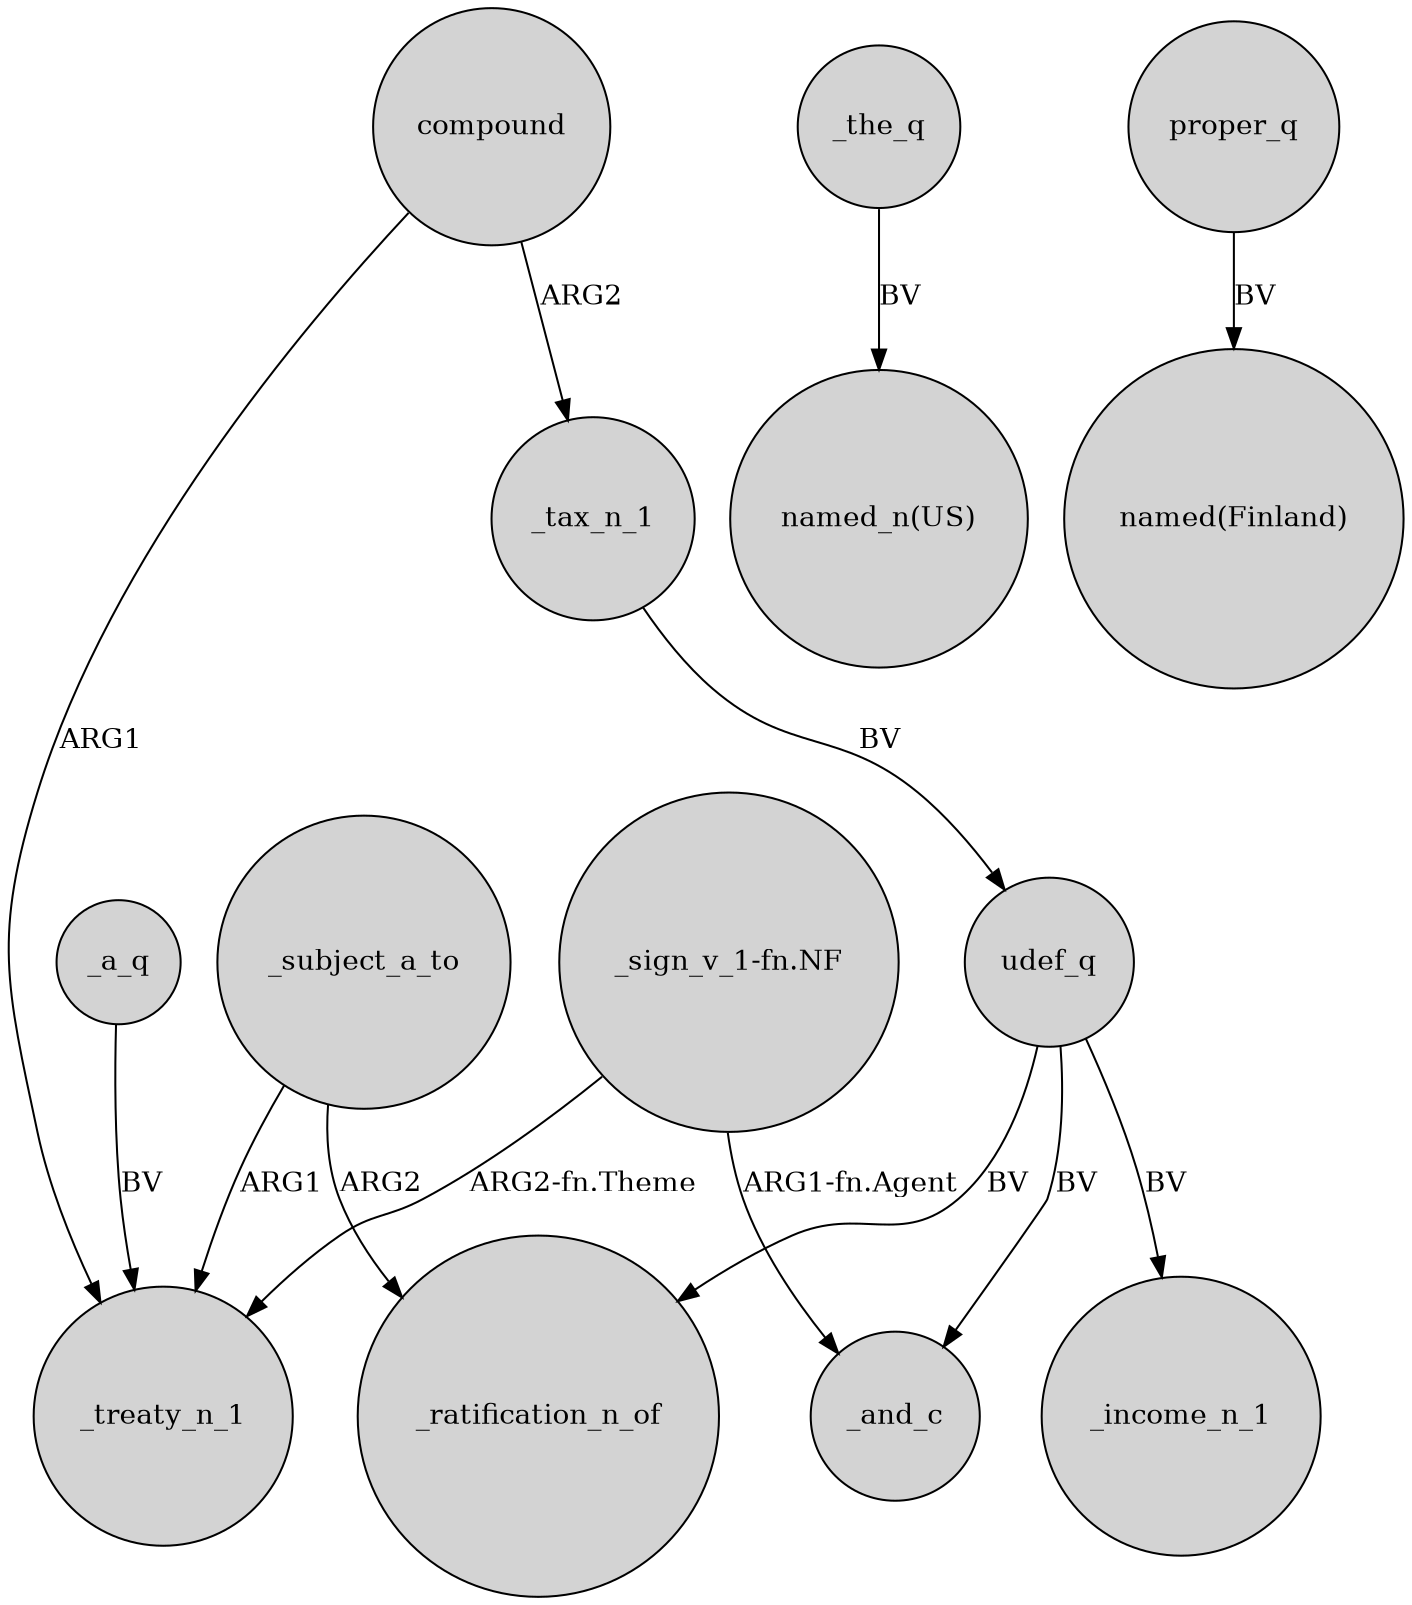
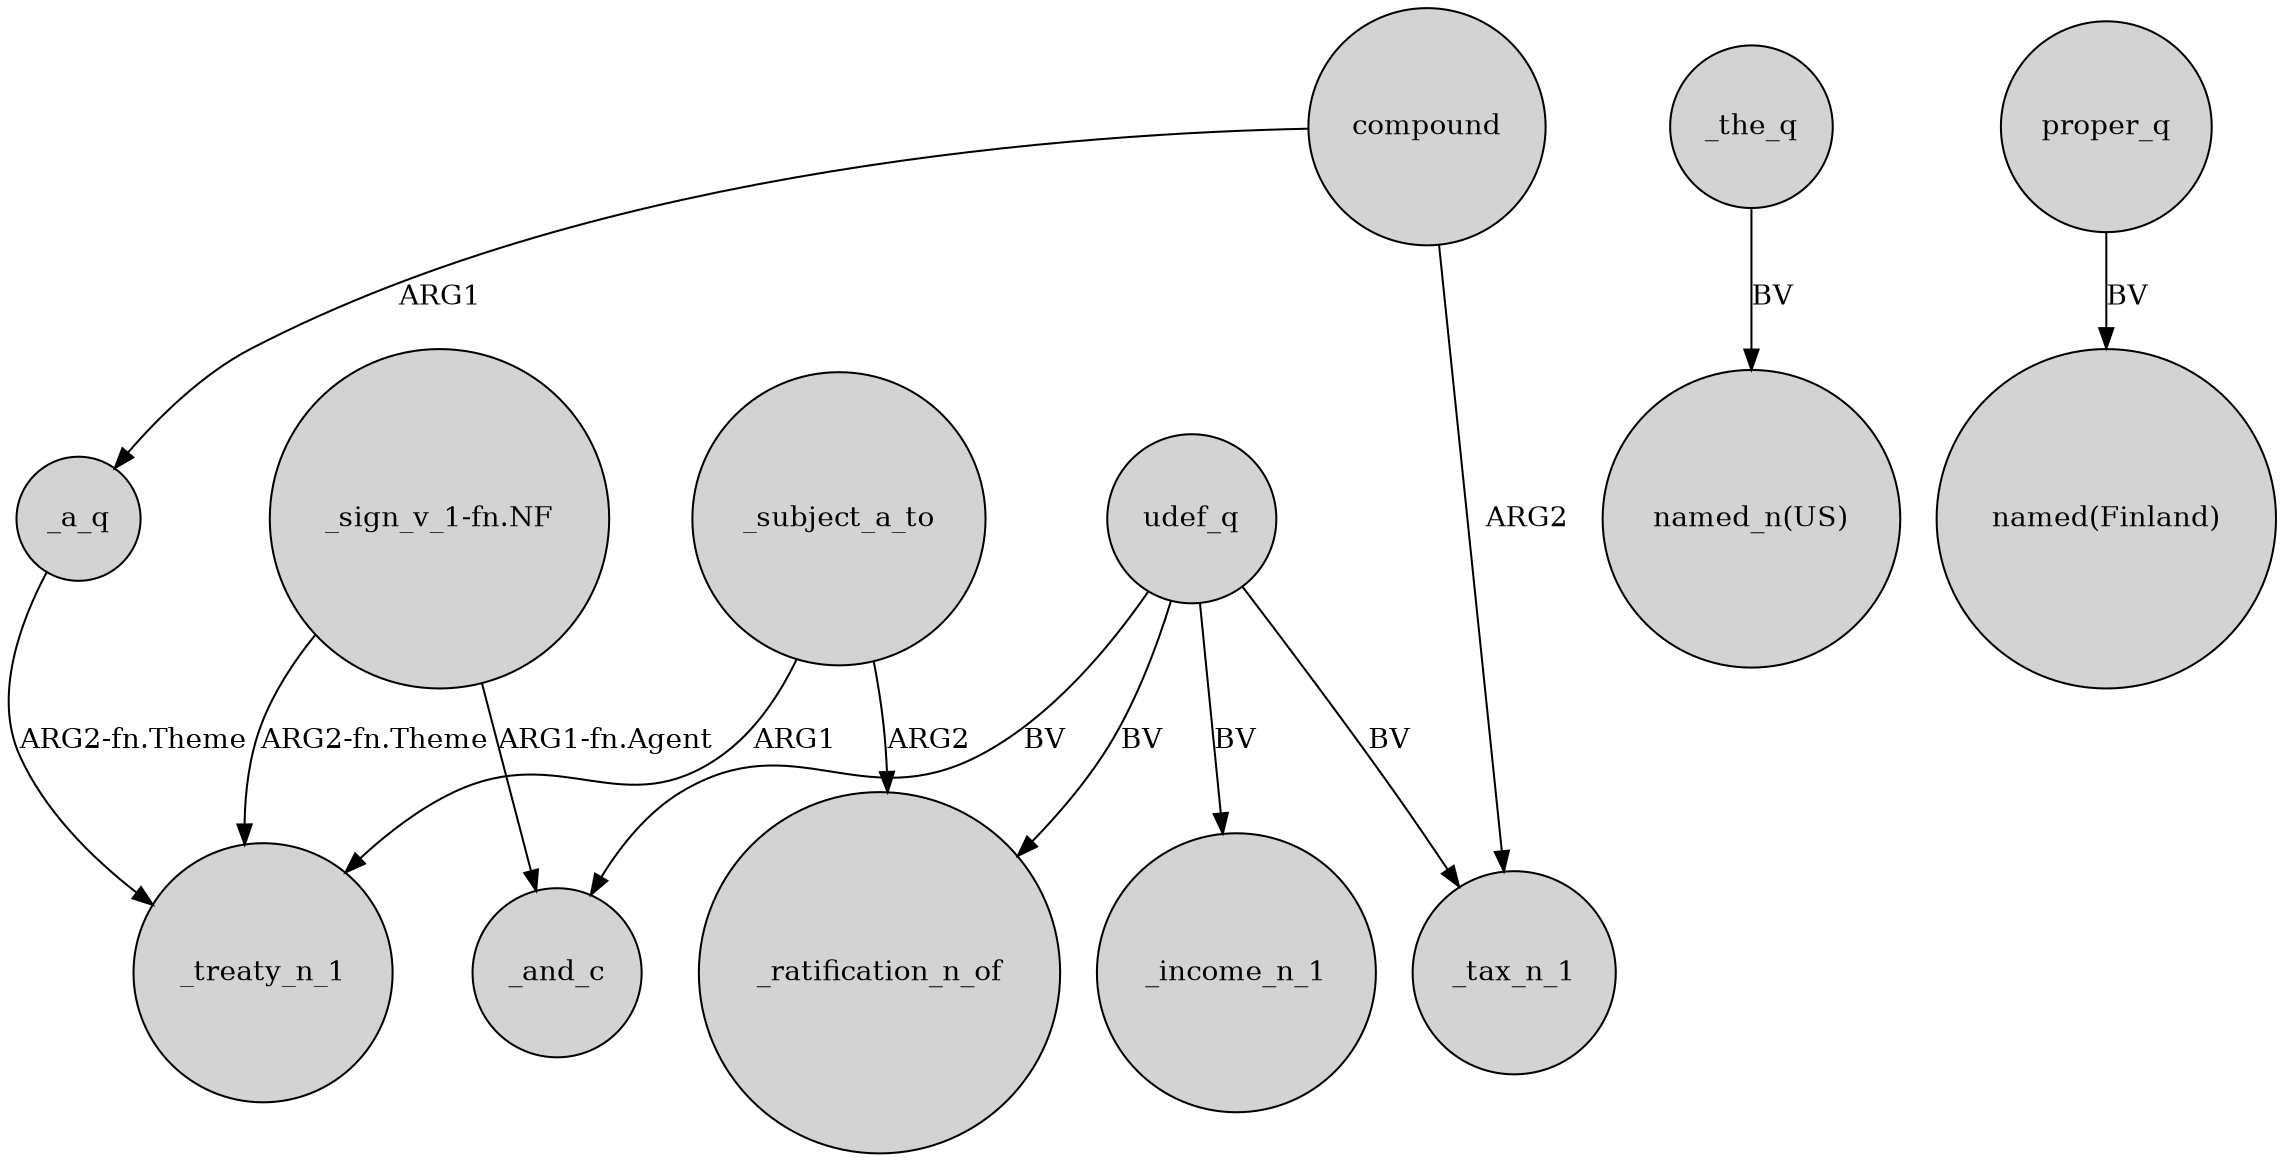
edge "compound" -> "_treaty_n_1": now "compound" -> "_a_q"
edge "_tax_n_1" -> "udef_q": reversed
edge "_a_q" -> "_treaty_n_1": label "BV" -> "ARG2-fn.Theme"
